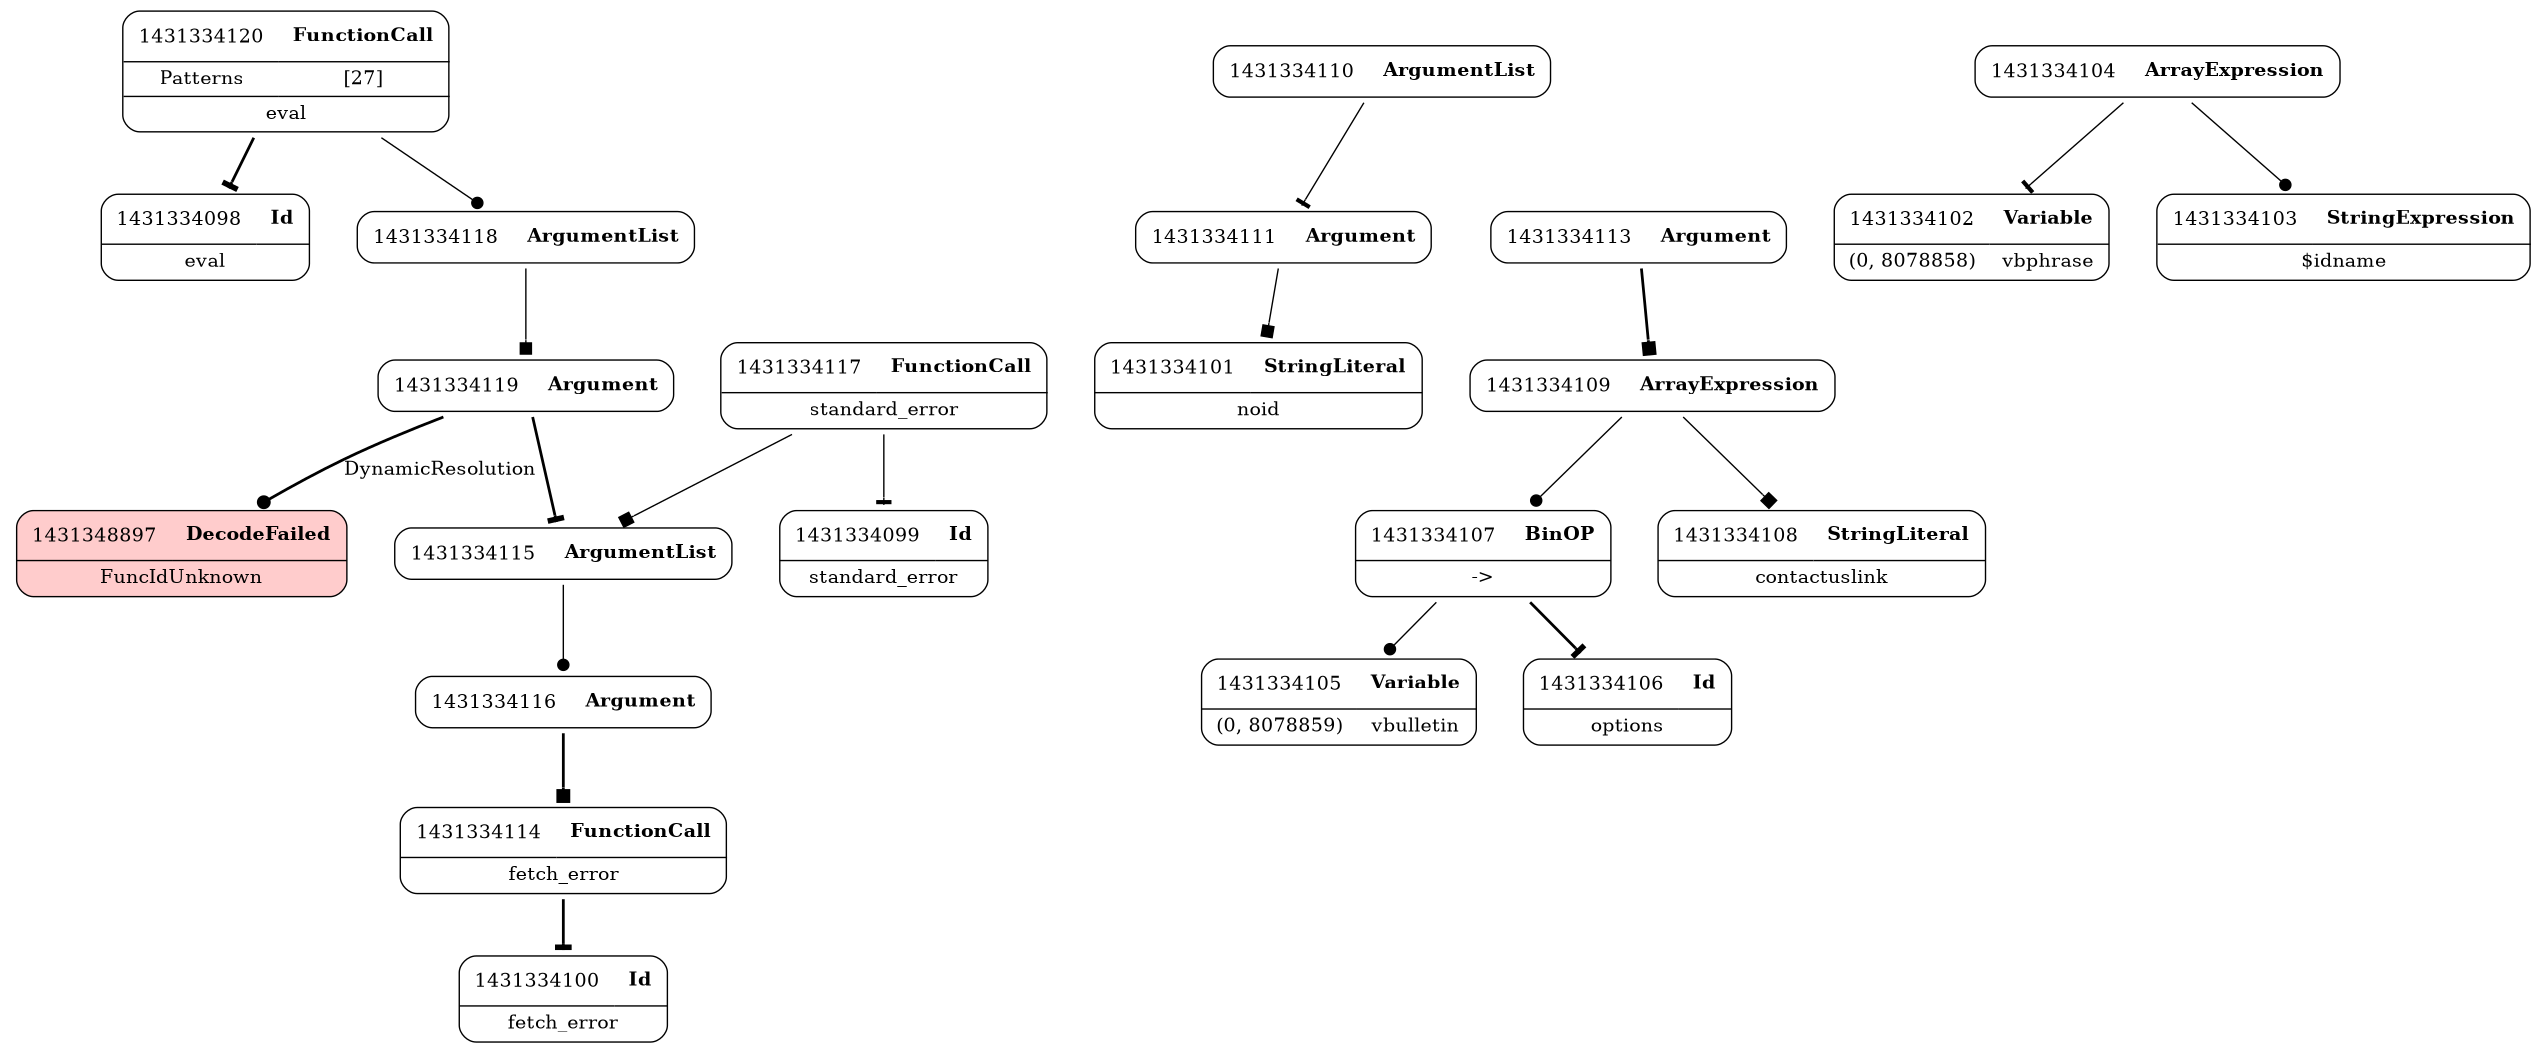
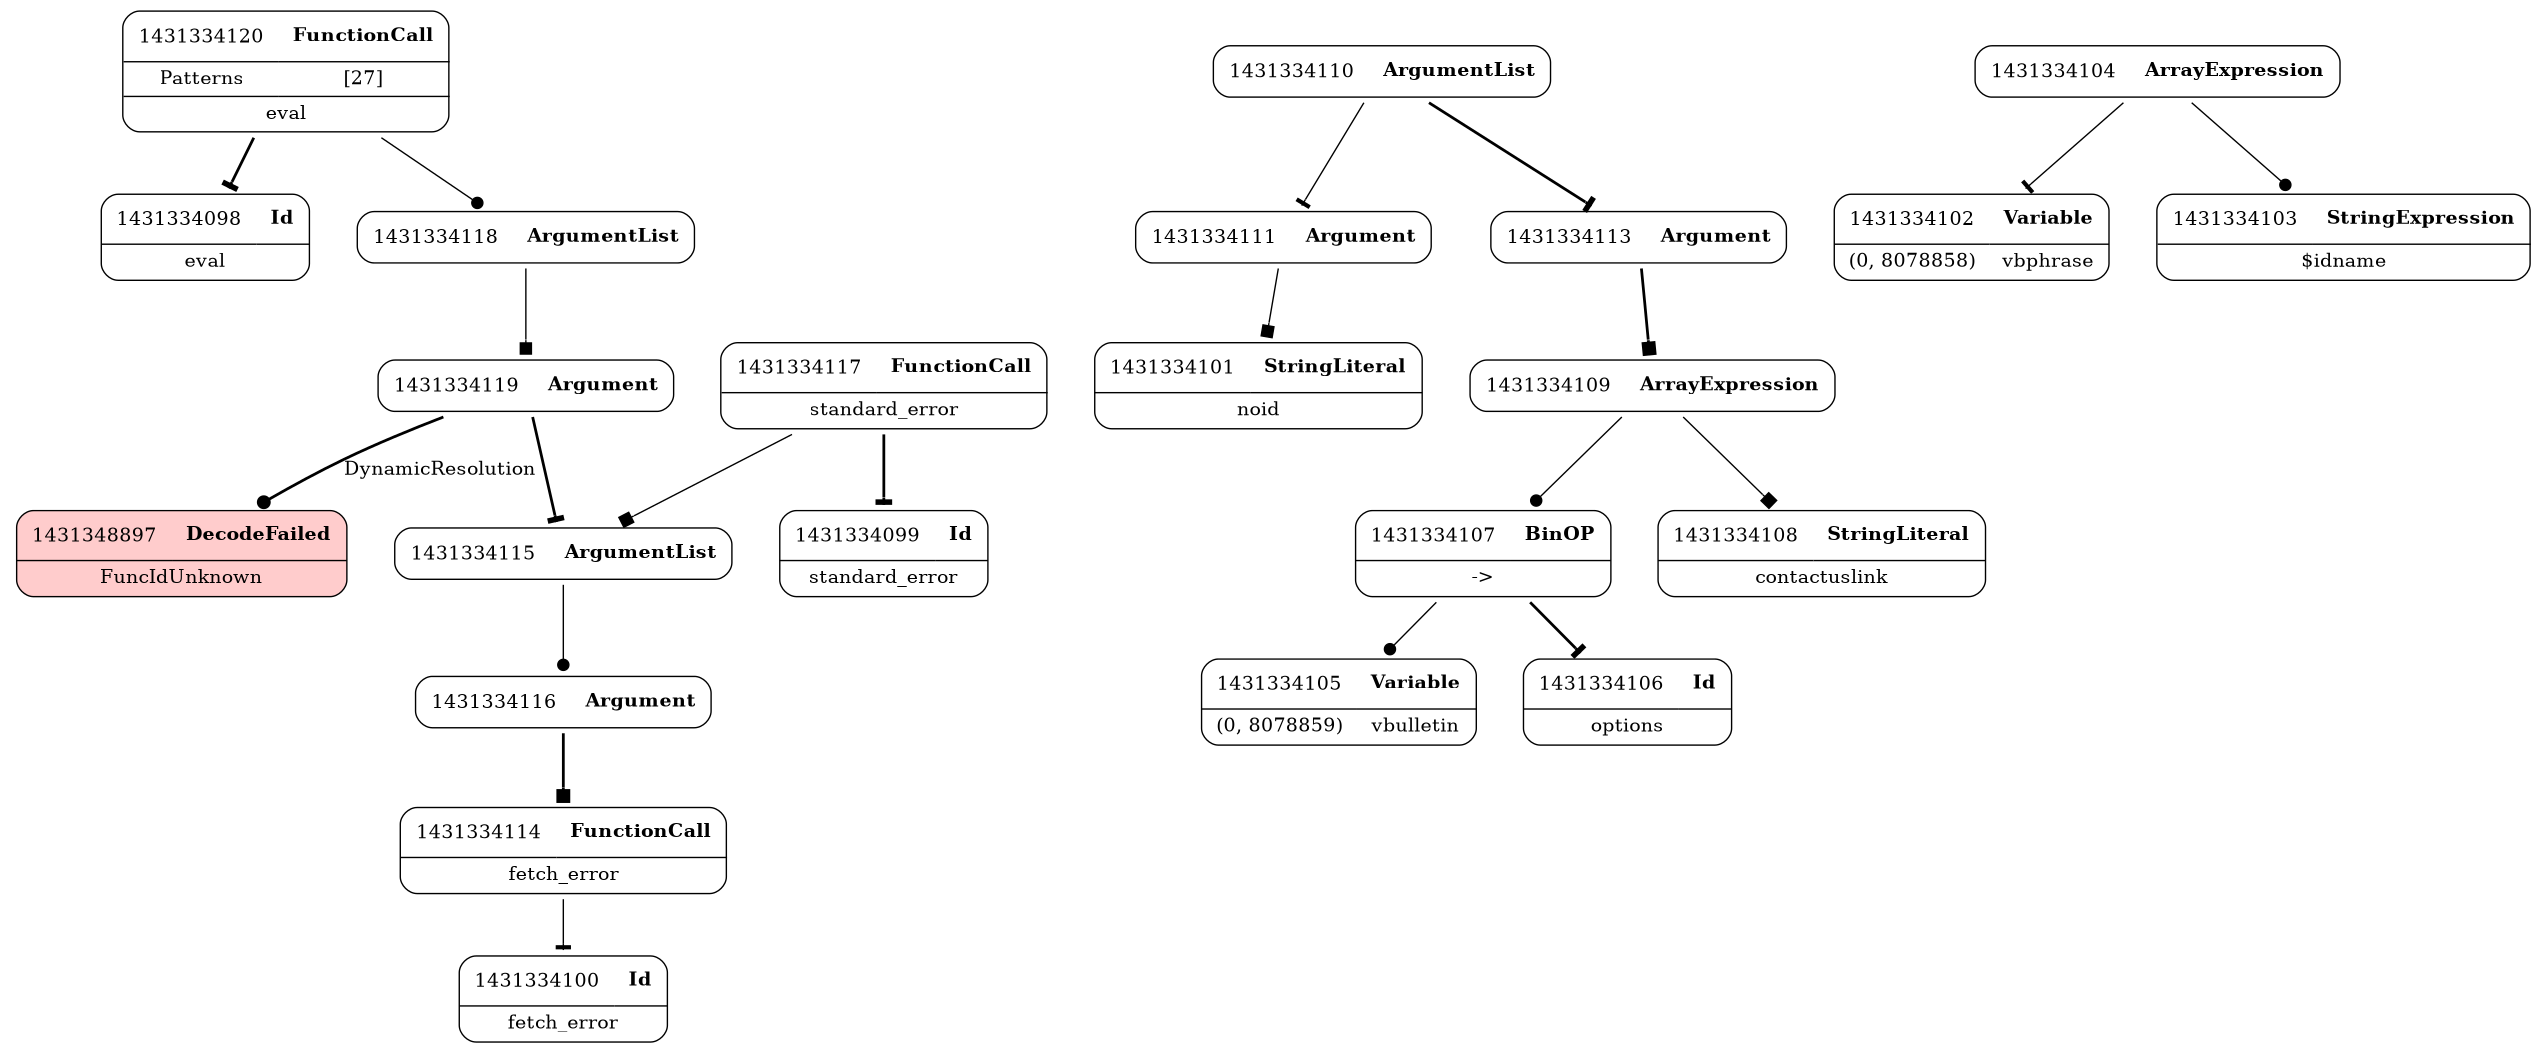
edge "1431334110" -> "1431334113": added
edge "1431334117" -> "1431334099": style solid -> bold
edge "1431334114" -> "1431334100": style bold -> solid
